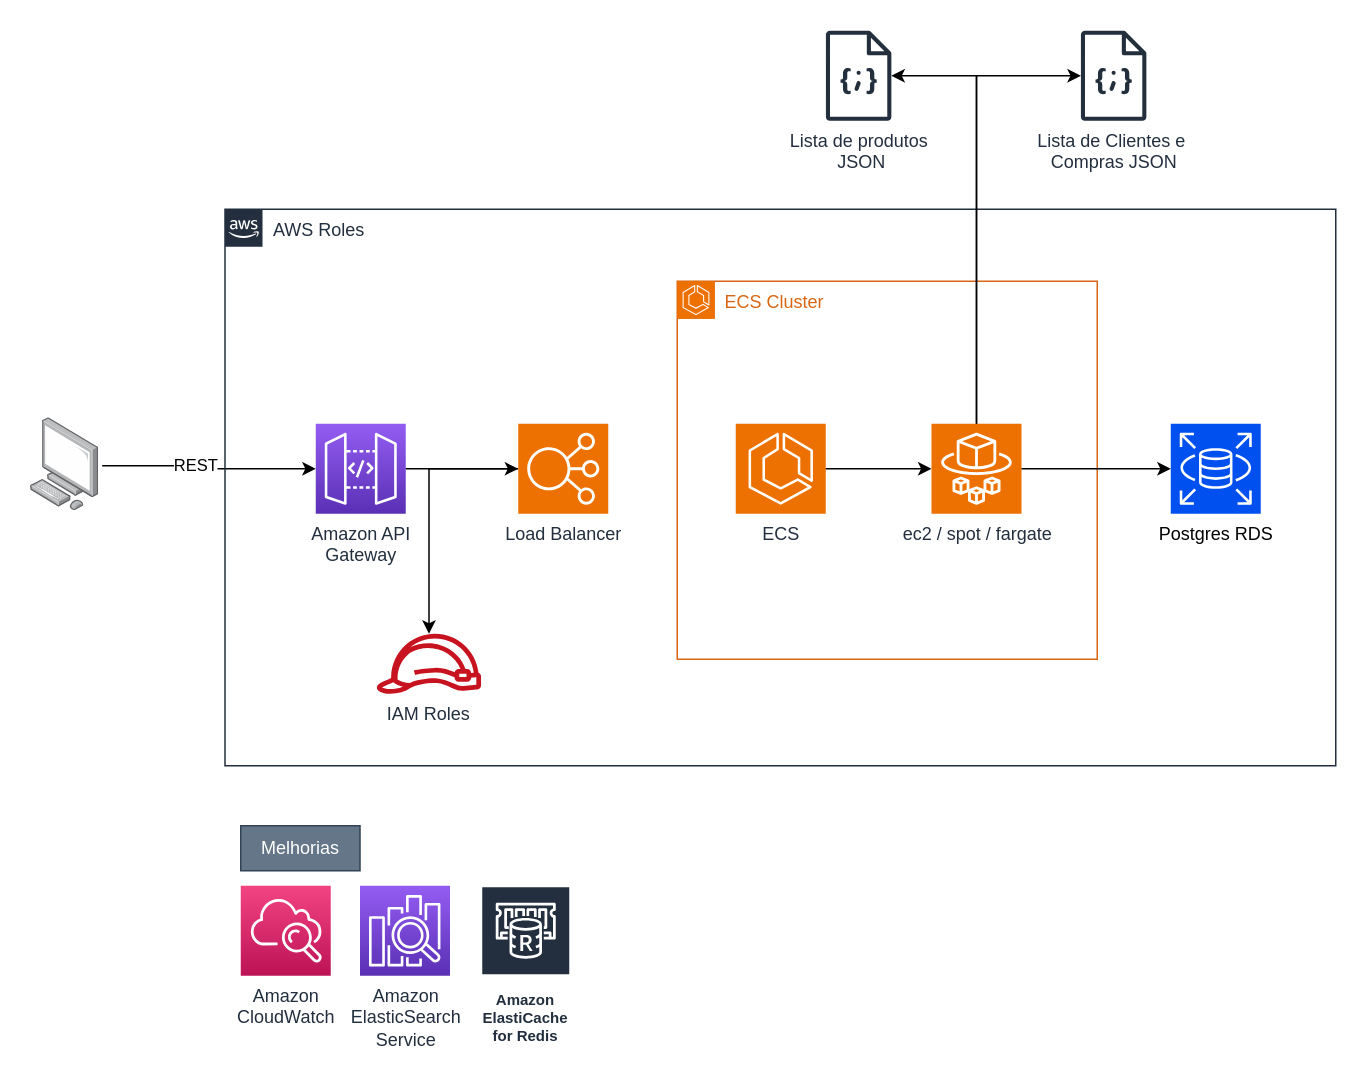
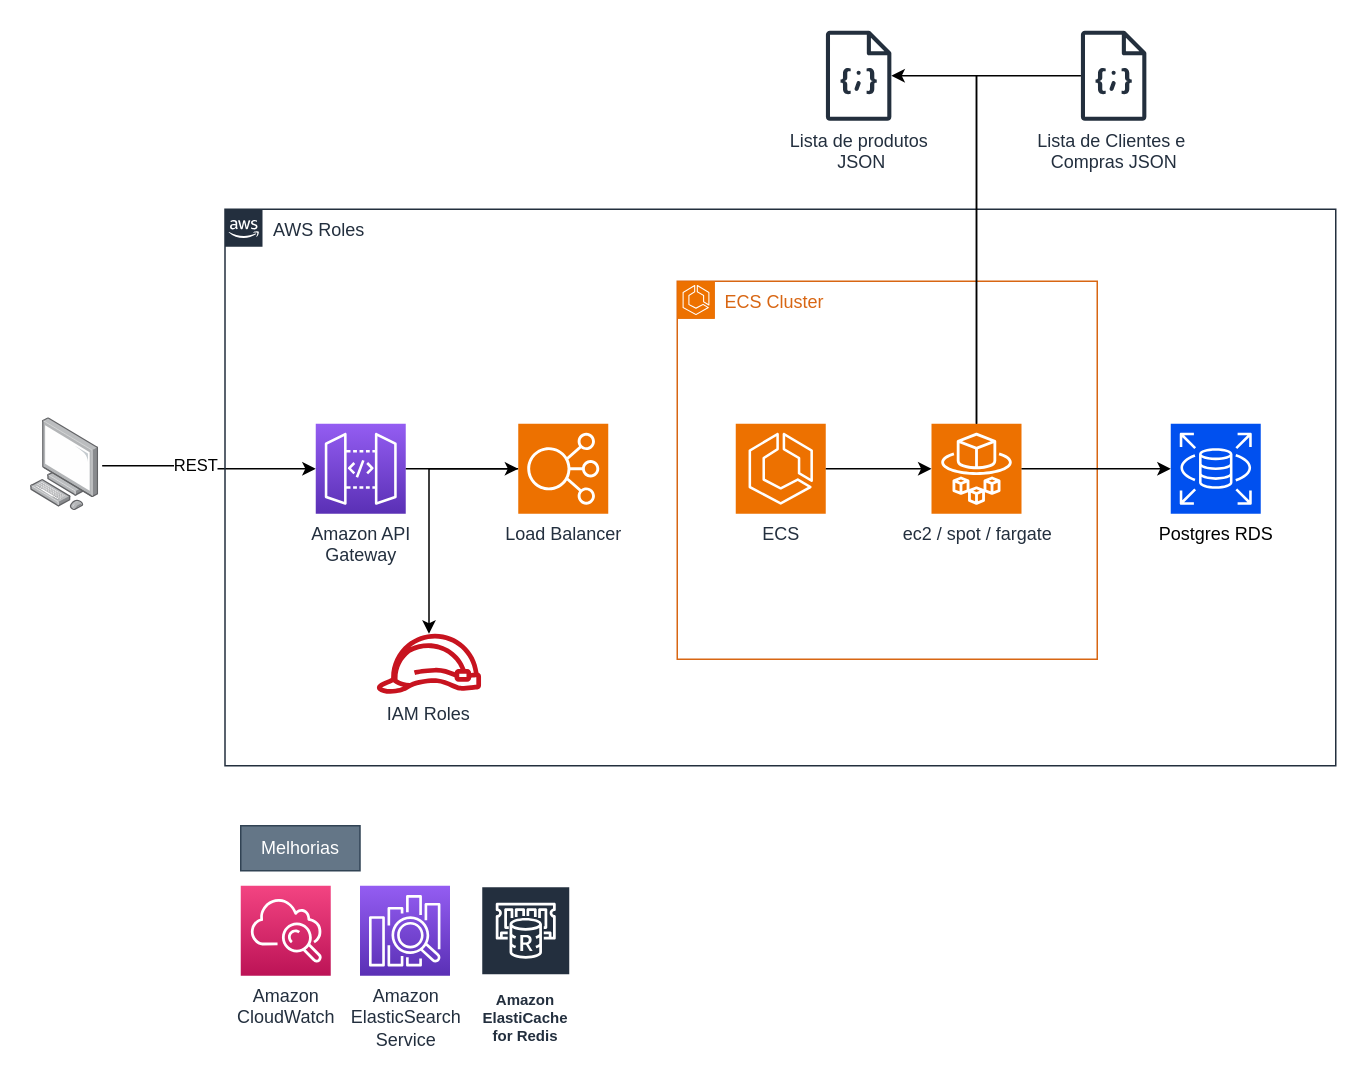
edge "ec2 / spot / fargate" -> "Lista de Clientes e Compras JSON": arrowhead classic -> none
